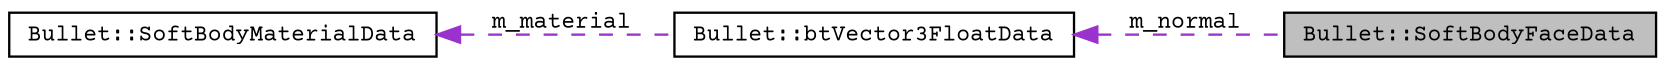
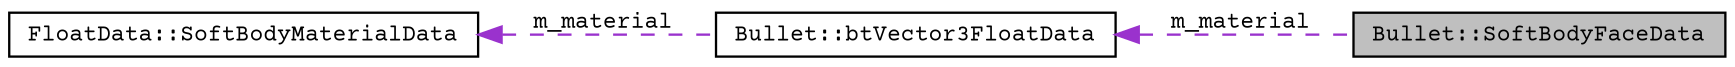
edge "Bullet::SoftBodyFaceData" -> "Bullet::btVector3FloatData": label " m_normal" -> " m_material"
node "Bullet::SoftBodyMaterialData": label "Bullet::SoftBodyMaterialData" -> "FloatData::SoftBodyMaterialData"
